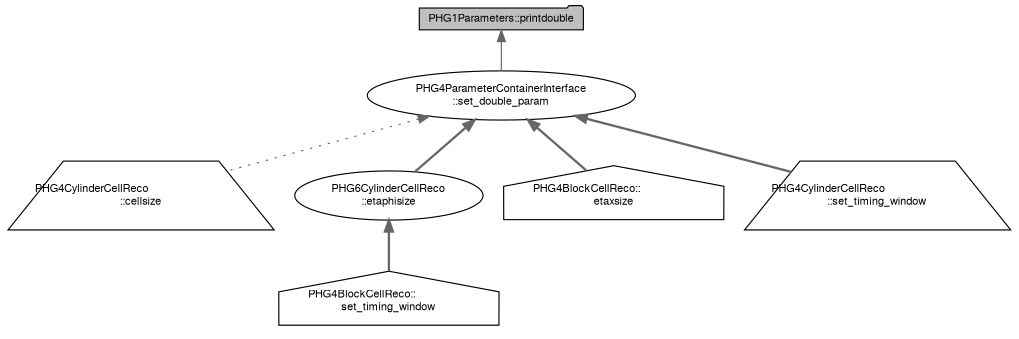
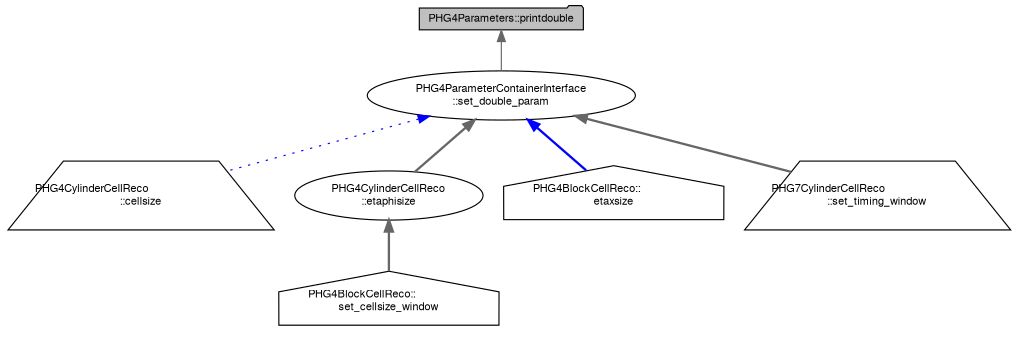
node "PHG1Parameters::printdouble": label "PHG1Parameters::printdouble" -> "PHG4Parameters::printdouble"
edge "PHG4CylinderCellReco ::cellsize" -> "PHG4ParameterContainerInterface ::set_double_param": color gray40 -> blue
edge "PHG4BlockCellReco:: etaxsize" -> "PHG4ParameterContainerInterface ::set_double_param": color gray40 -> blue
node "PHG6CylinderCellReco ::etaphisize": label "PHG6CylinderCellReco ::etaphisize" -> "PHG4CylinderCellReco ::etaphisize"
node "PHG4CylinderCellReco ::set_timing_window": label "PHG4CylinderCellReco ::set_timing_window" -> "PHG7CylinderCellReco ::set_timing_window"
node "PHG4BlockCellReco:: set_timing_window": label "PHG4BlockCellReco:: set_timing_window" -> "PHG4BlockCellReco:: set_cellsize_window"
